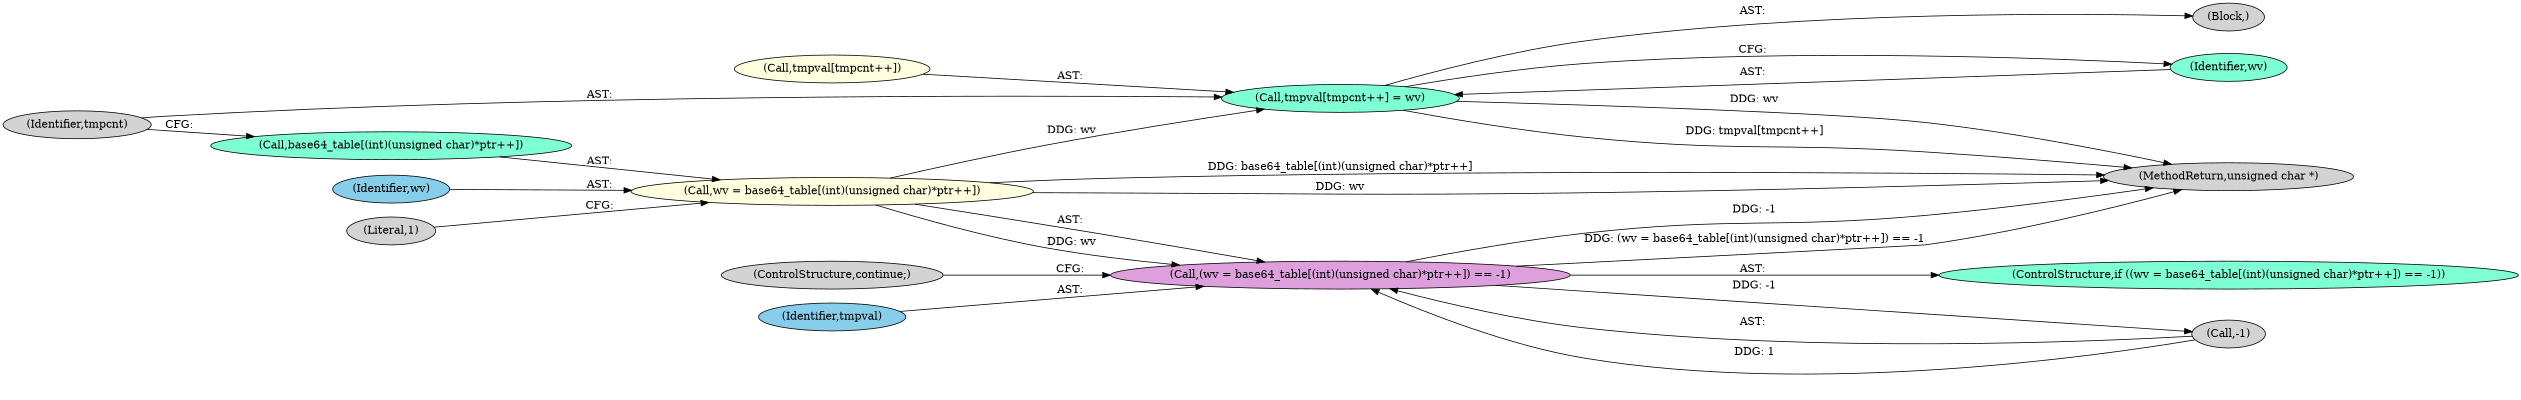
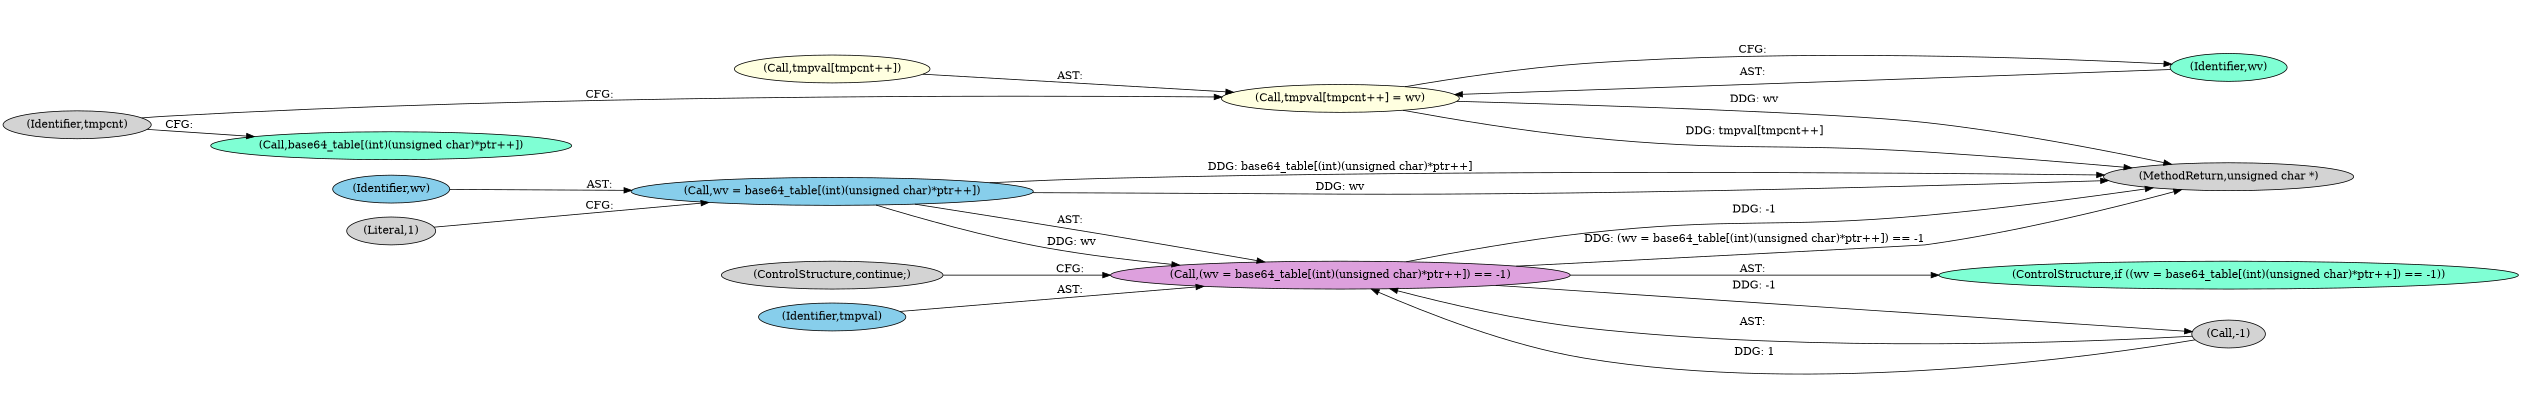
node "(Block,)": removed
edge "(Identifier,tmpcnt)" -> "(Call,tmpval[tmpcnt++] = wv)": label "AST: " -> "CFG: "
node "(Call,tmpval[tmpcnt++] = wv)": fillcolor aquamarine -> lightyellow
edge "(Call,wv = base64_table[(int)(unsigned char)*ptr++])" -> "(Call,tmpval[tmpcnt++] = wv)": removed, label "DDG: wv"
edge "(Call,base64_table[(int)(unsigned char)*ptr++])" -> "(Call,wv = base64_table[(int)(unsigned char)*ptr++])": removed, label "AST:"
node "(Call,wv = base64_table[(int)(unsigned char)*ptr++])": fillcolor lightyellow -> skyblue
